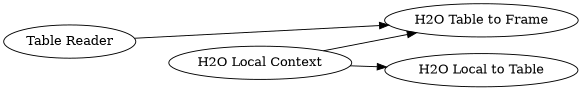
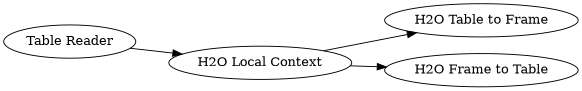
edge "Table Reader" -> "H2O Table to Frame": now "Table Reader" -> "H2O Local Context"
node "H2O Local to Table": label "H2O Local to Table" -> "H2O Frame to Table"
